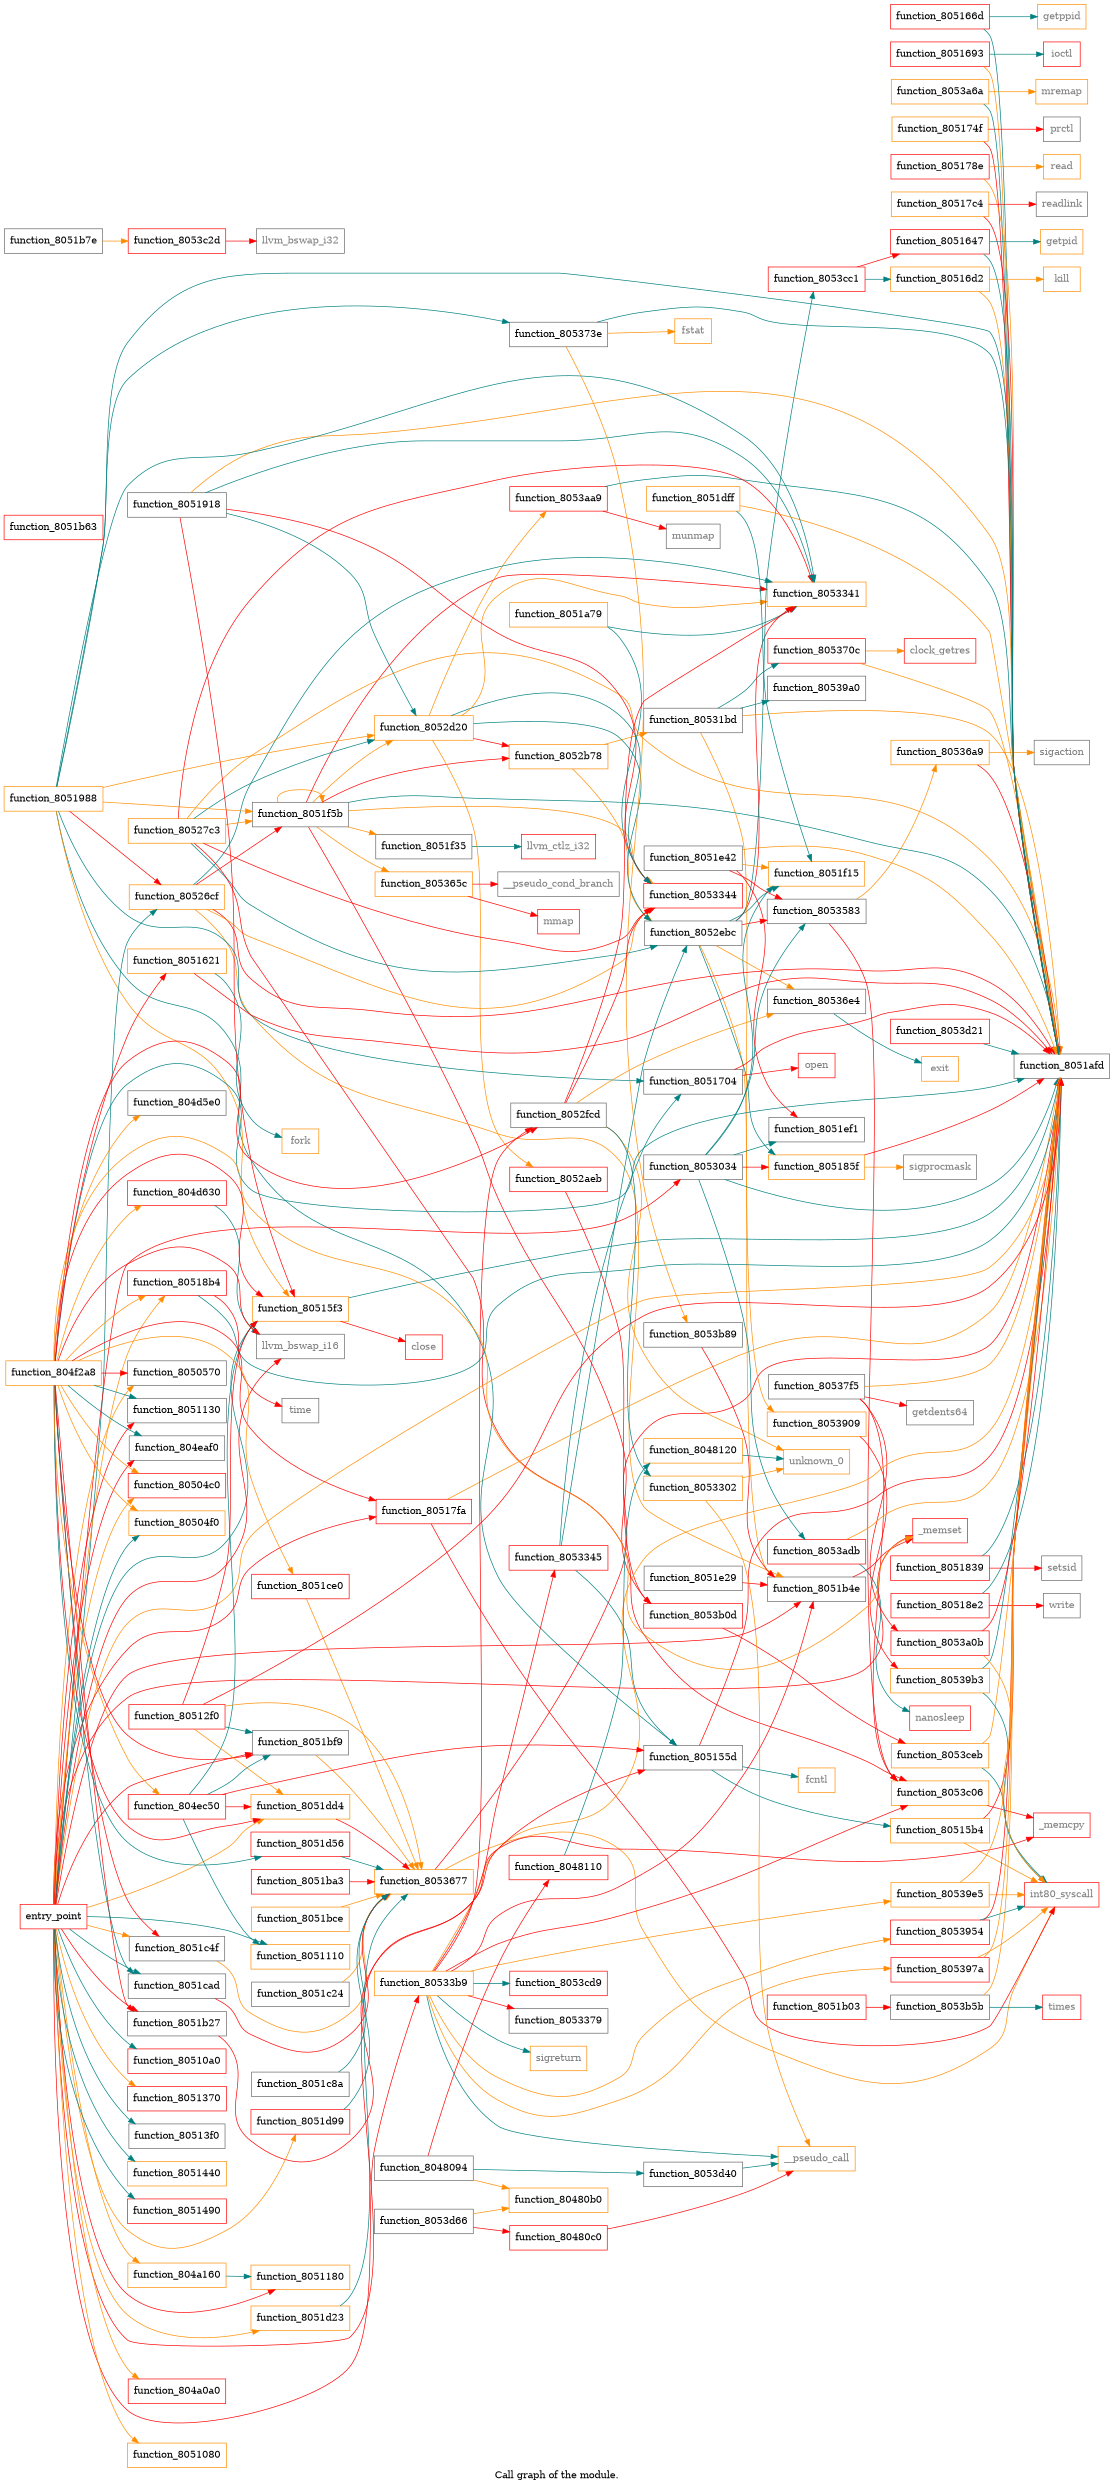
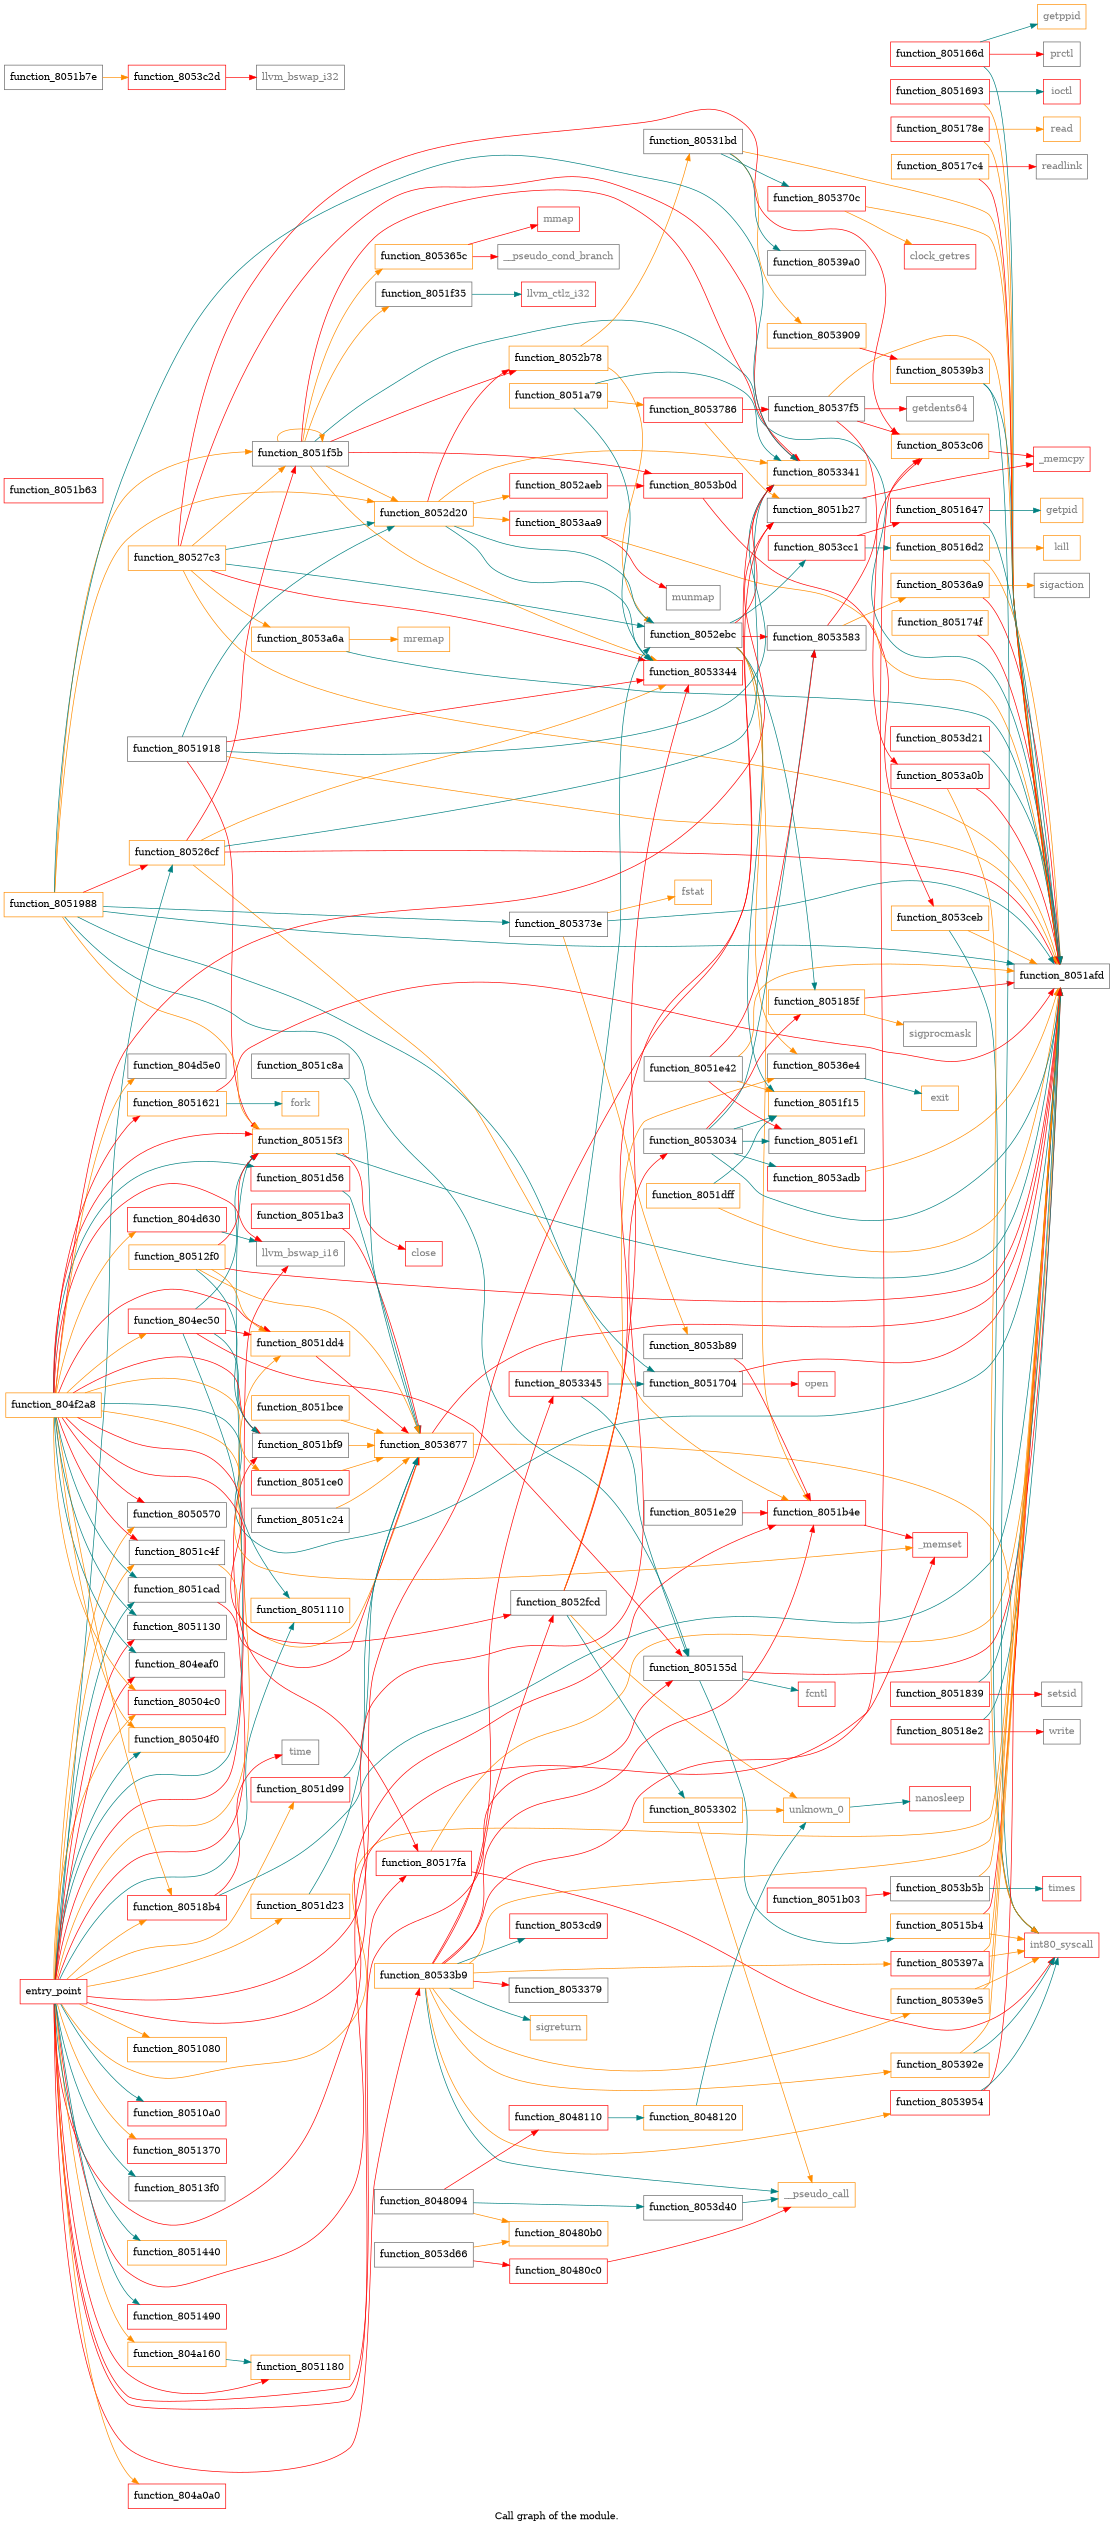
edge "function_805174f" -> "prctl": now "function_805166d" -> "prctl"
node "function_8053786": added
edge "function_80527c3" -> "function_8053a6a": added
edge "function_8053aa9" -> "function_8051afd": color teal -> darkorange
node "function_8051b4e": color gray40 -> red
edge "function_8053adb" -> "nanosleep": now "unknown_0" -> "nanosleep"
node "function_80512f0": color red -> darkorange
node "fcntl": color darkorange -> red
node "function_805392e": added
